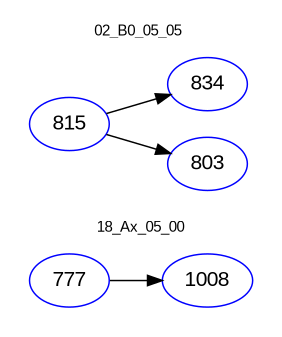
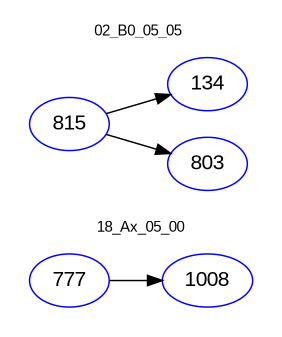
node "834": label "834" -> "134"
